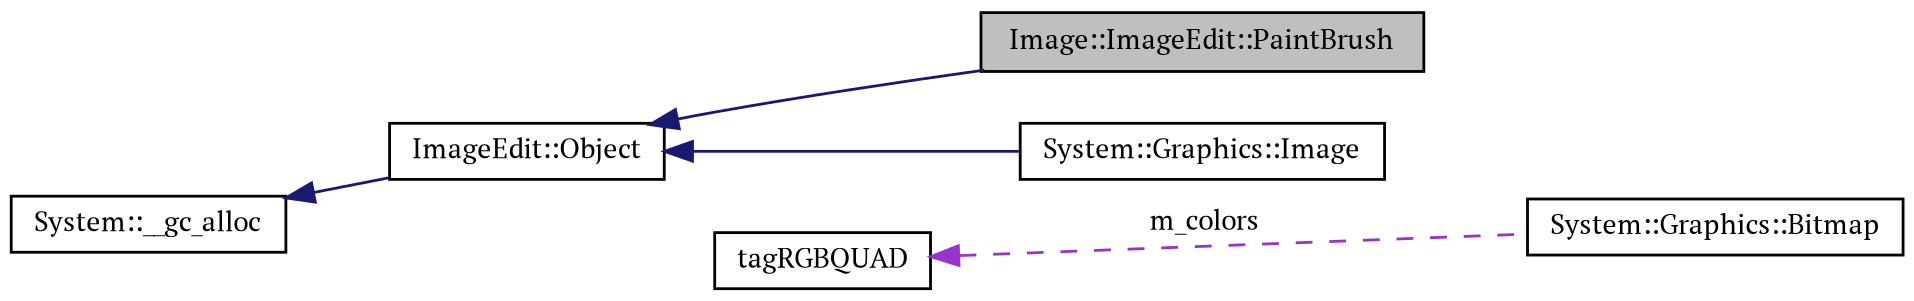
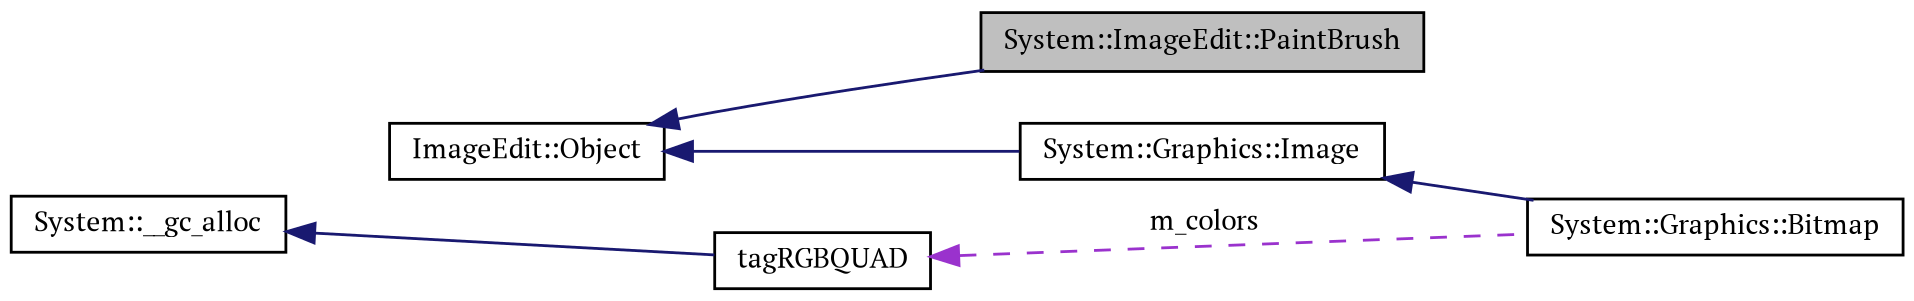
node "Image::ImageEdit::PaintBrush": label "Image::ImageEdit::PaintBrush" -> "System::ImageEdit::PaintBrush"
edge "ImageEdit::Object" -> "System::__gc_alloc": now "tagRGBQUAD" -> "System::__gc_alloc"
edge "System::Graphics::Bitmap" -> "System::Graphics::Image": added
